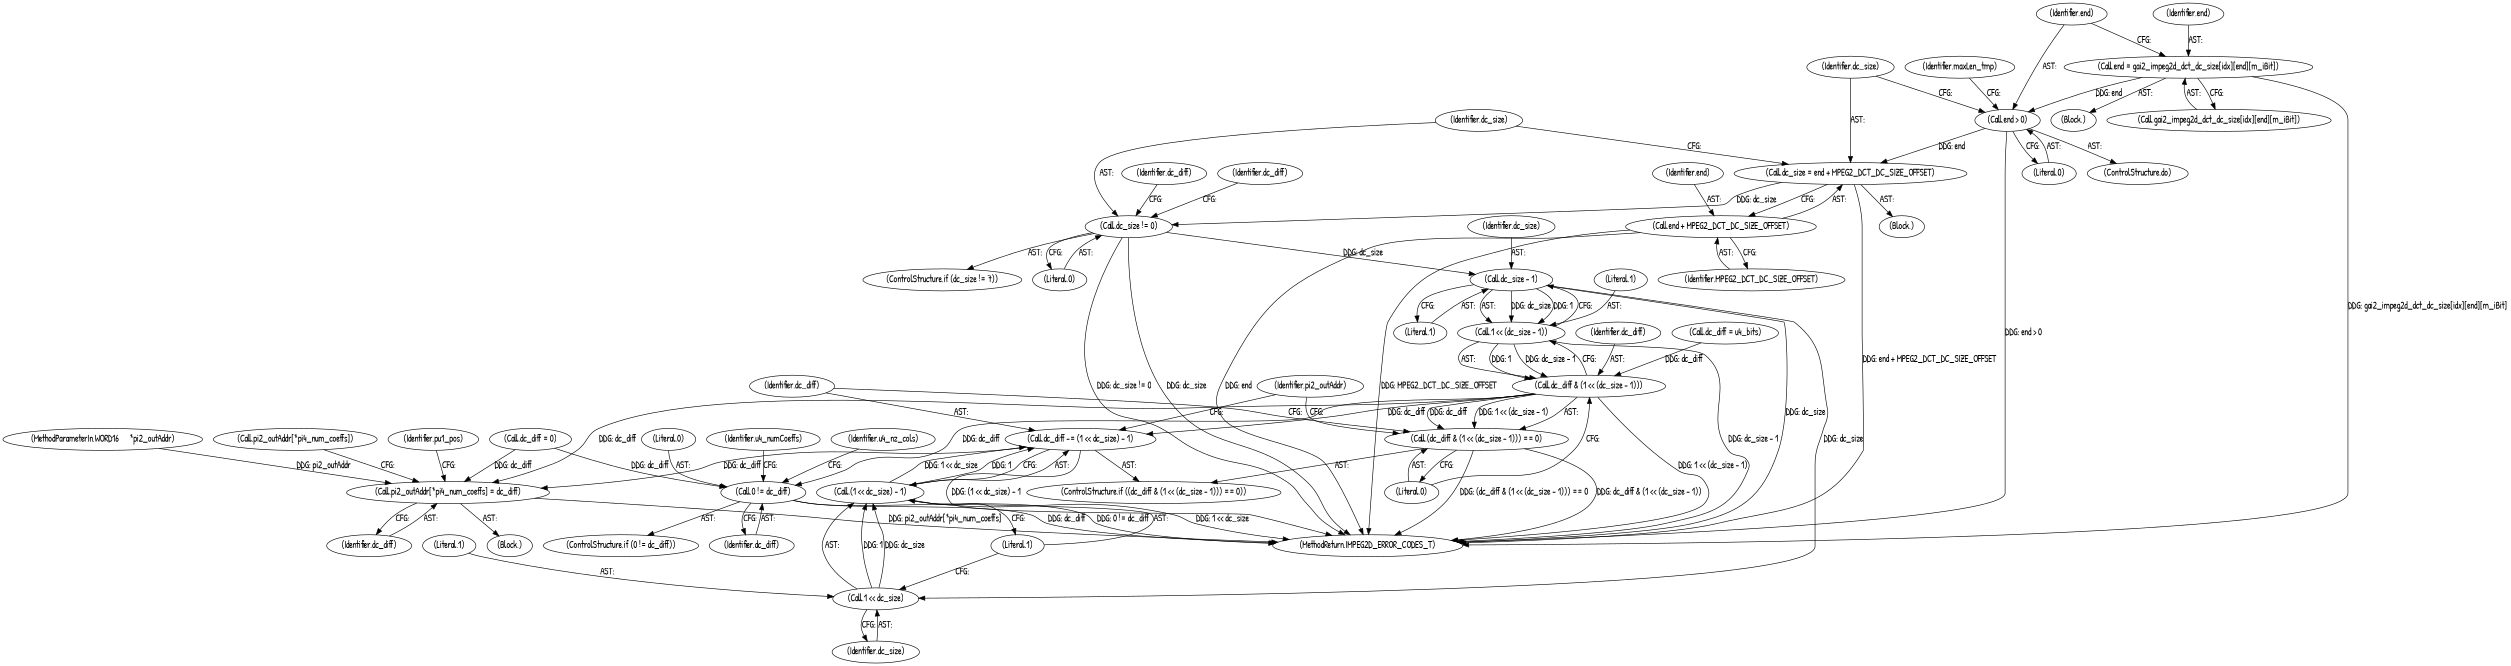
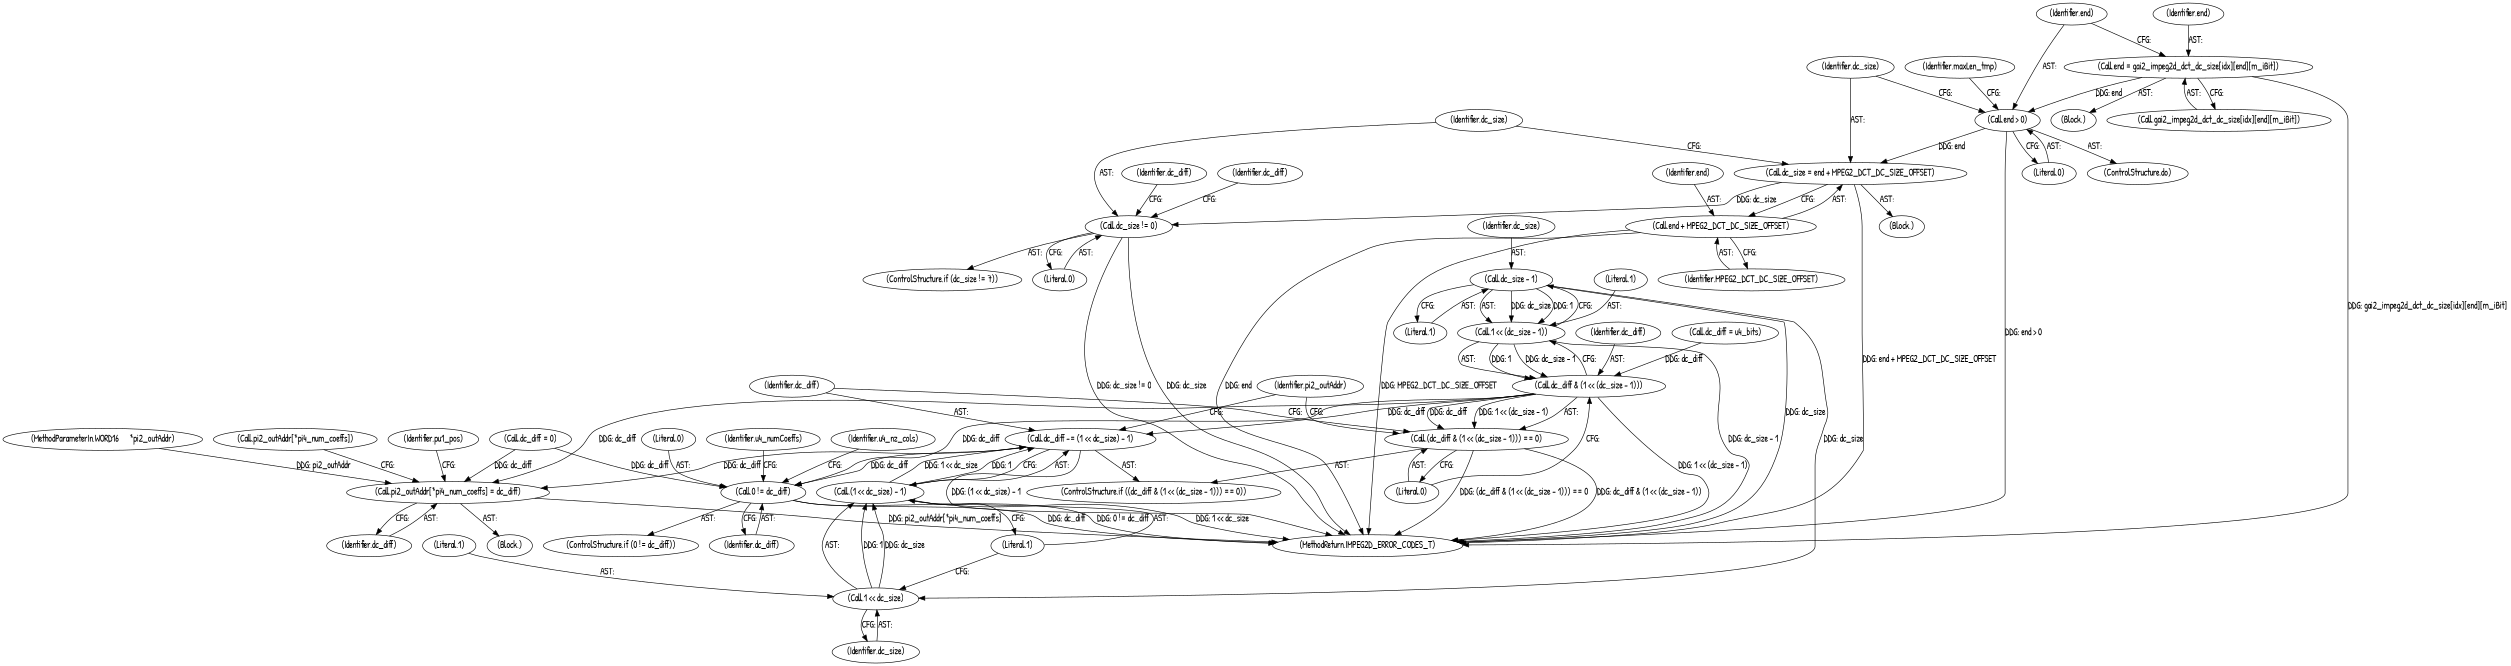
edge "(Call,dc_size != 0)" -> "(Call,dc_size - 1)": removed, label "DDG: dc_size"
edge "(Call,dc_diff -= (1 << dc_size) - 1)" -> "(Call,0 != dc_diff)": added, label "DDG: dc_diff"
